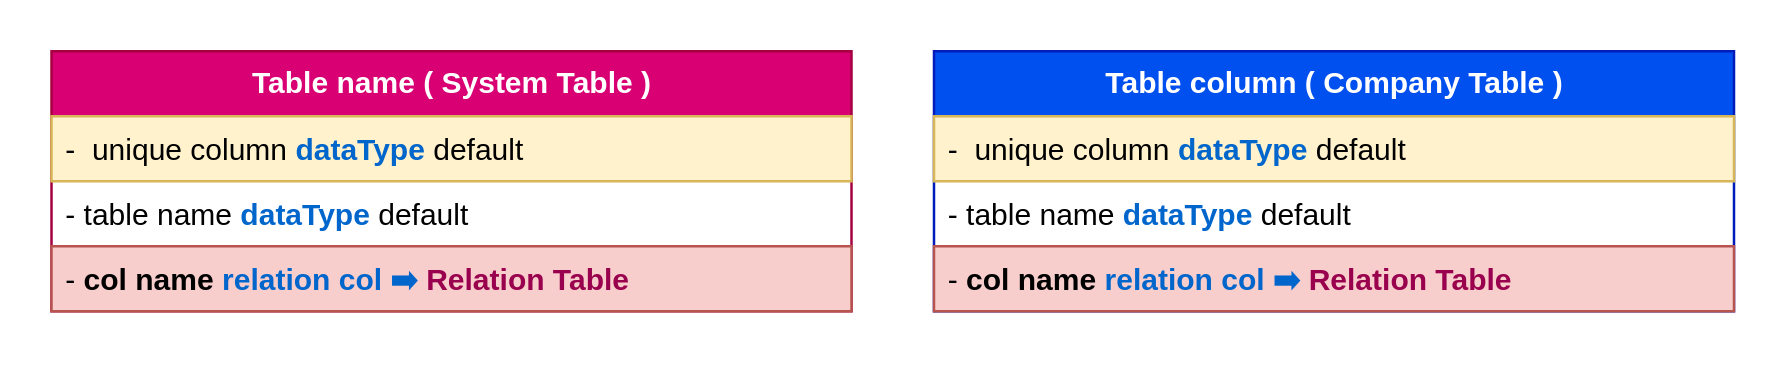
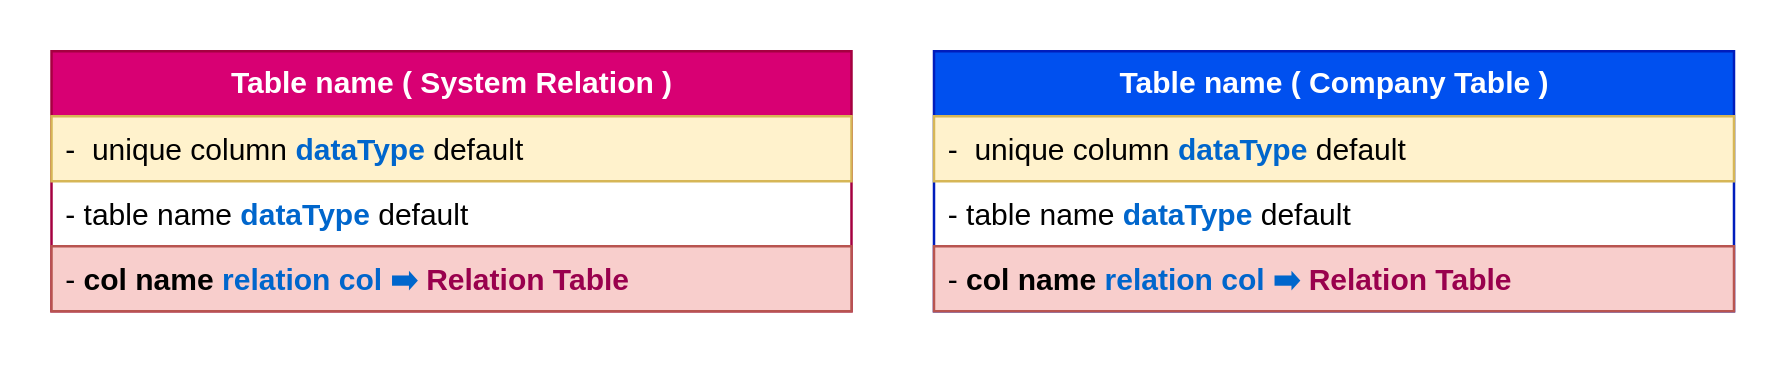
node "Table name ( System Table )": label "Table name ( System Table )" -> "Table name ( System Relation )"
node "Table column ( Company Table )": label "Table column ( Company Table )" -> "Table name ( Company Table )"
